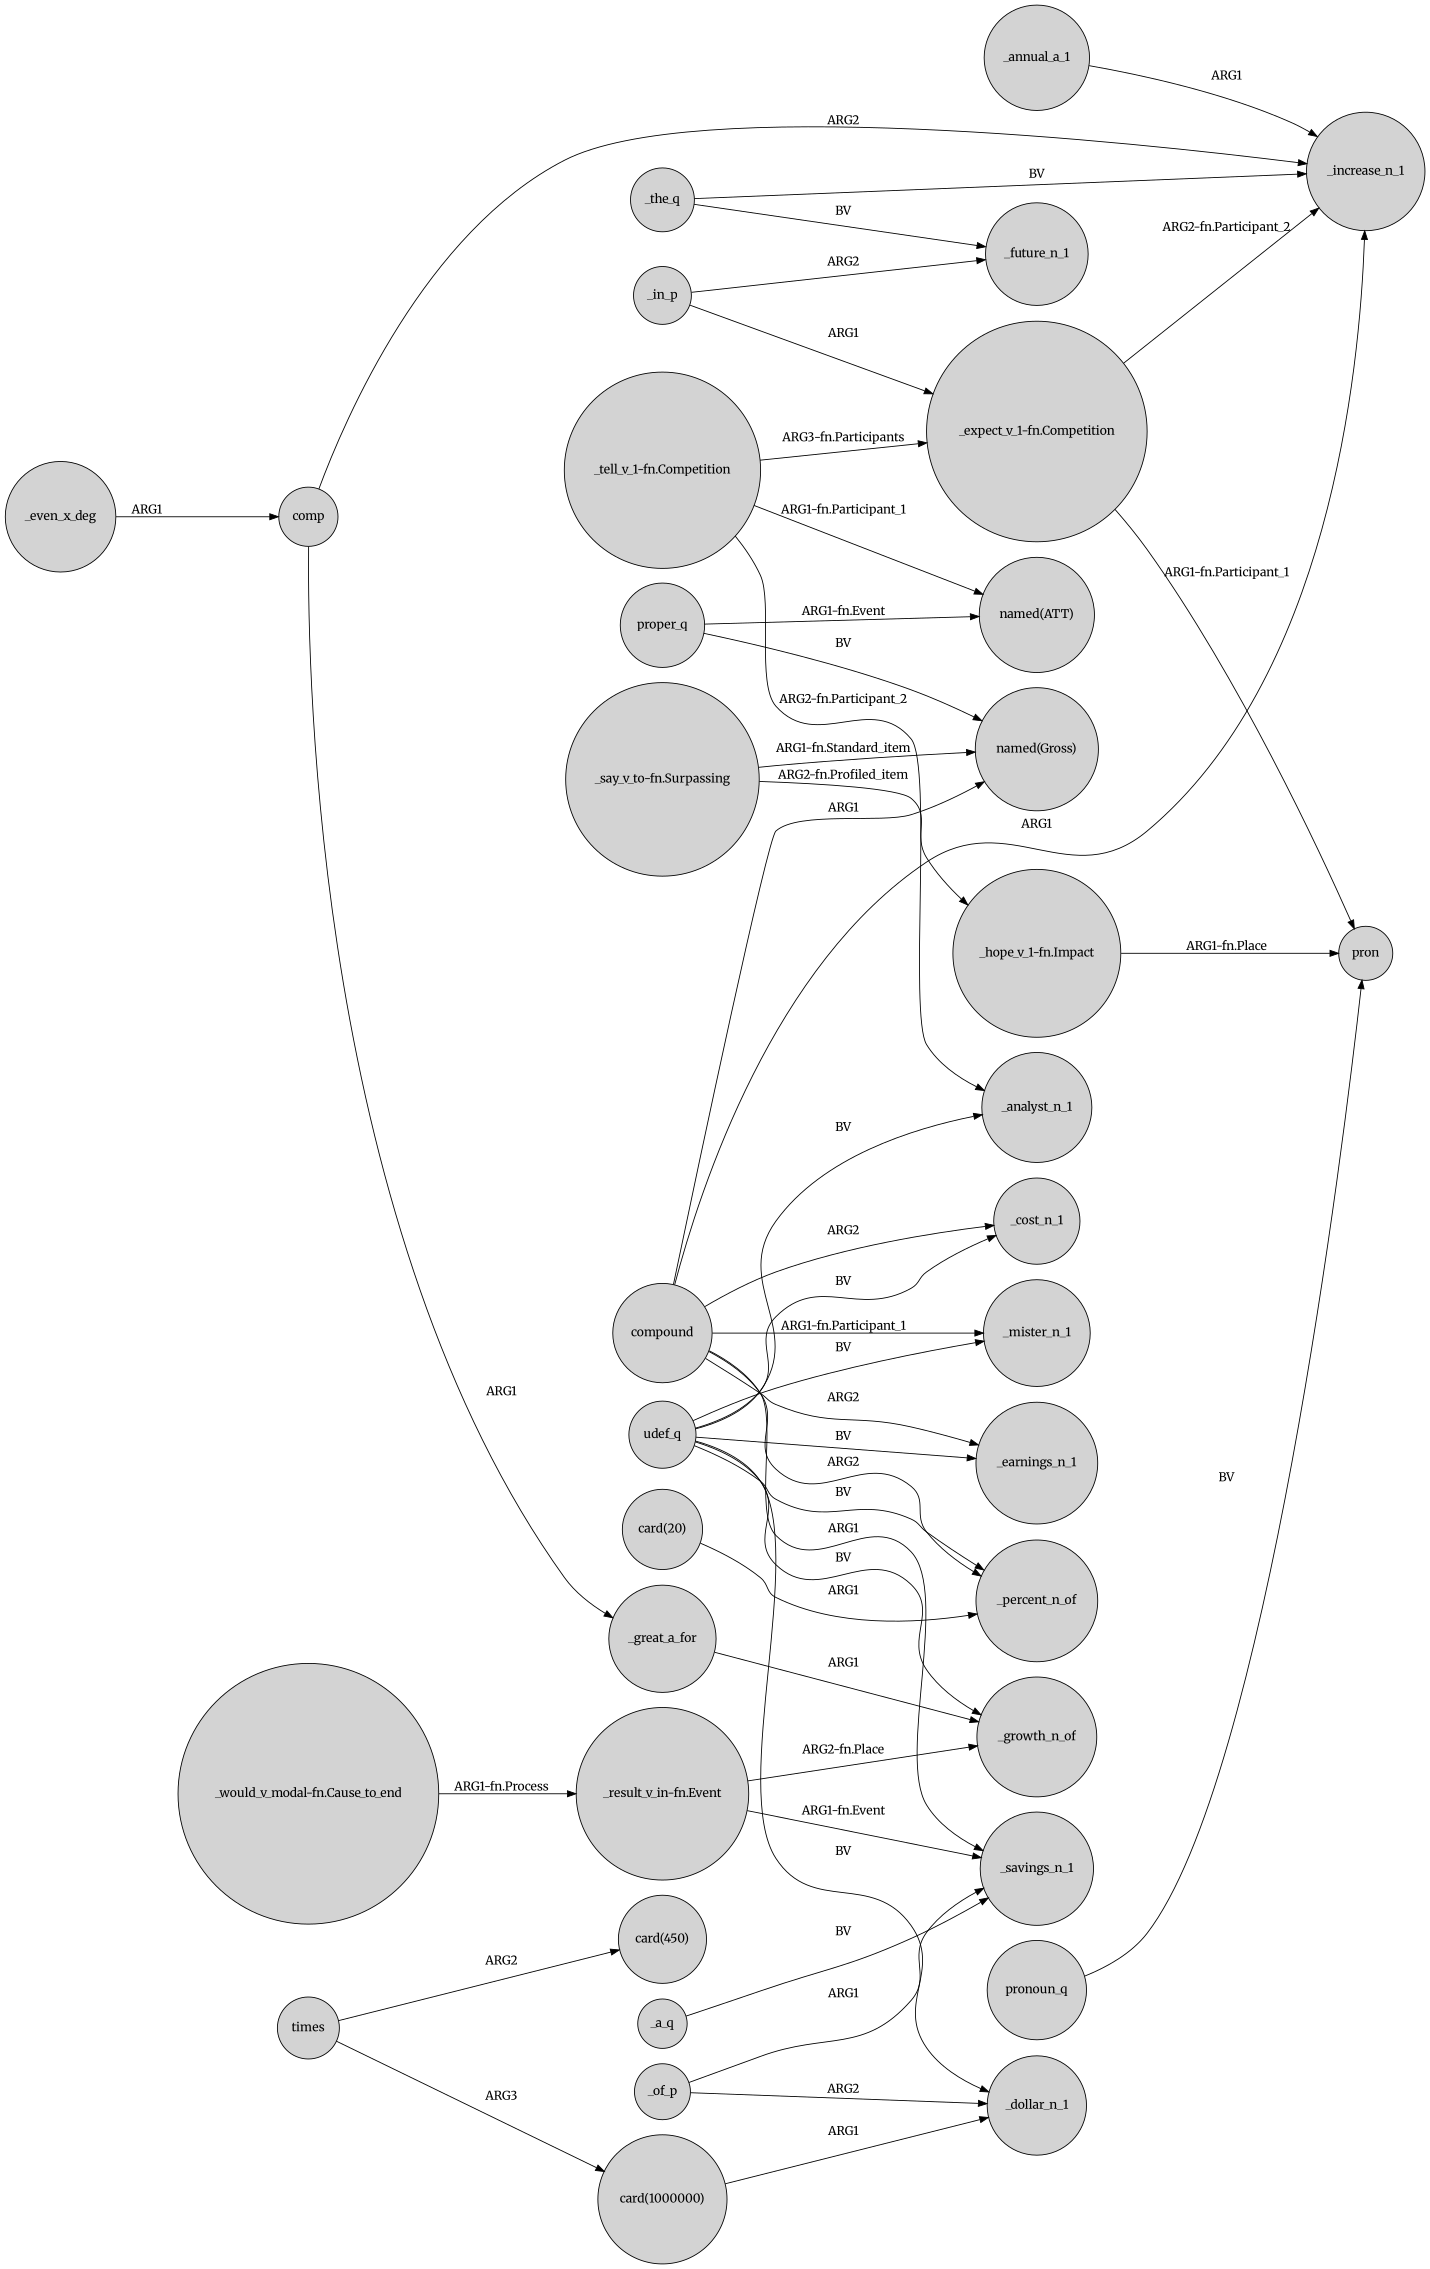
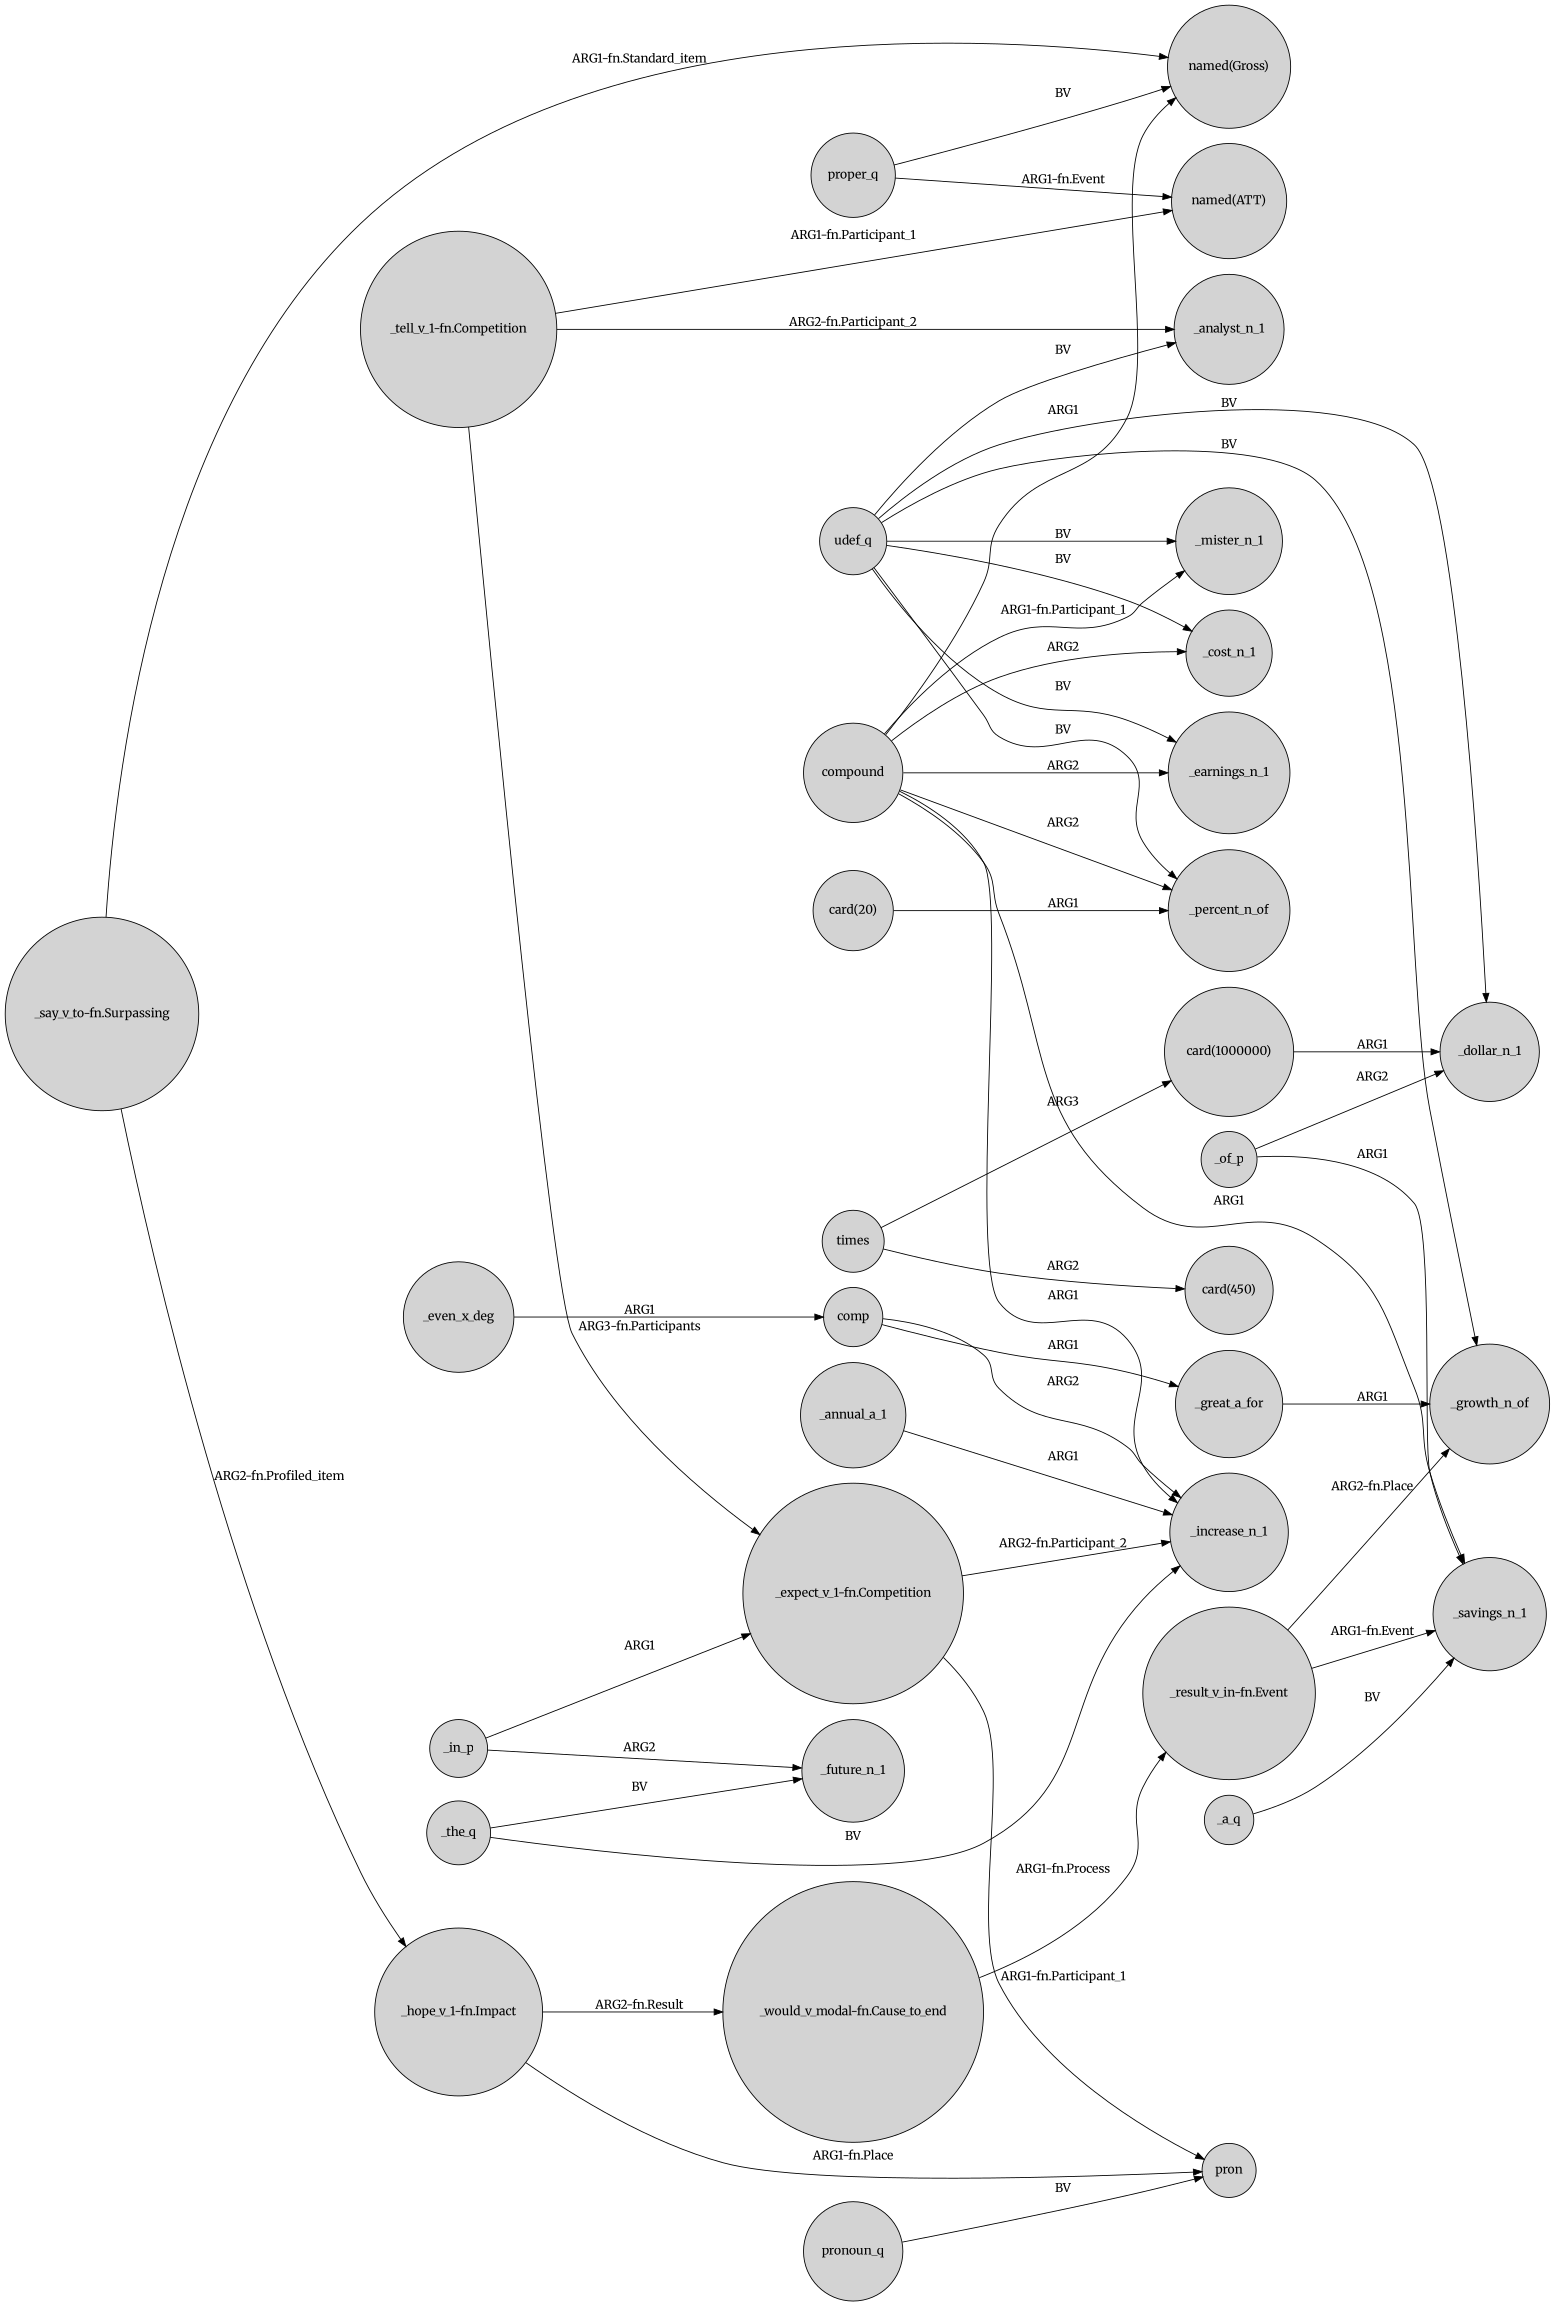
edge "_hope_v_1-fn.Impact" -> "_would_v_modal-fn.Cause_to_end": added, label "ARG2-fn.Result"
